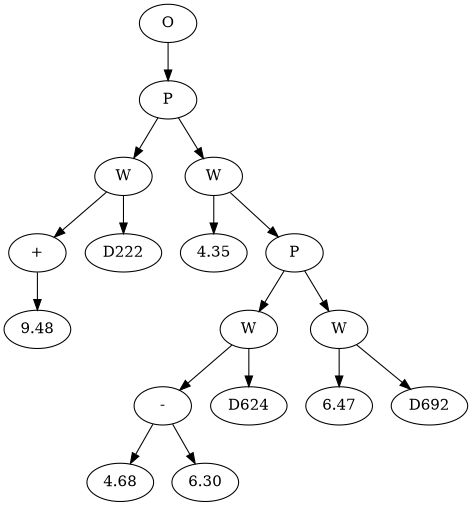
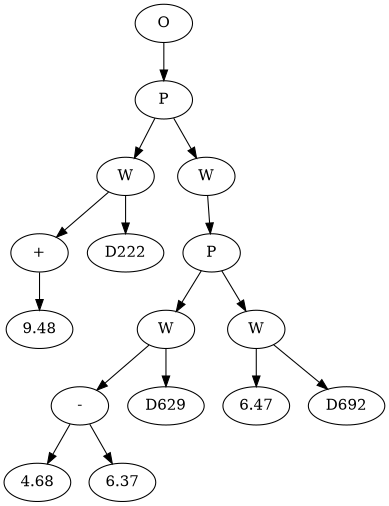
node "4.35": removed
node "D624": label "D624" -> "D629"
node "6.30": label "6.30" -> "6.37"
